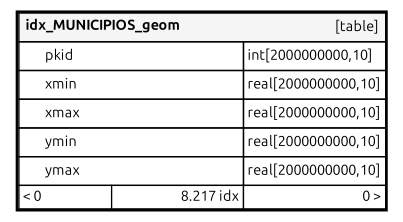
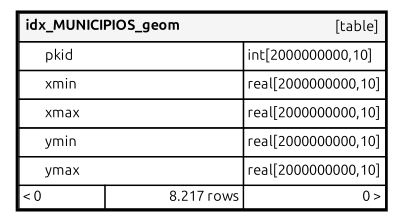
node "idx_MUNICIPIOS_geom": text "8.217 idx" -> "8.217 rows"
